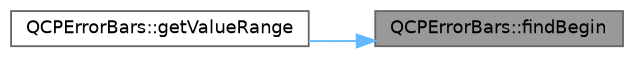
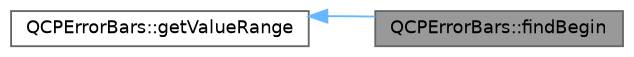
edge "QCPErrorBars::getValueRange" -> "QCPErrorBars::findBegin": reversed
